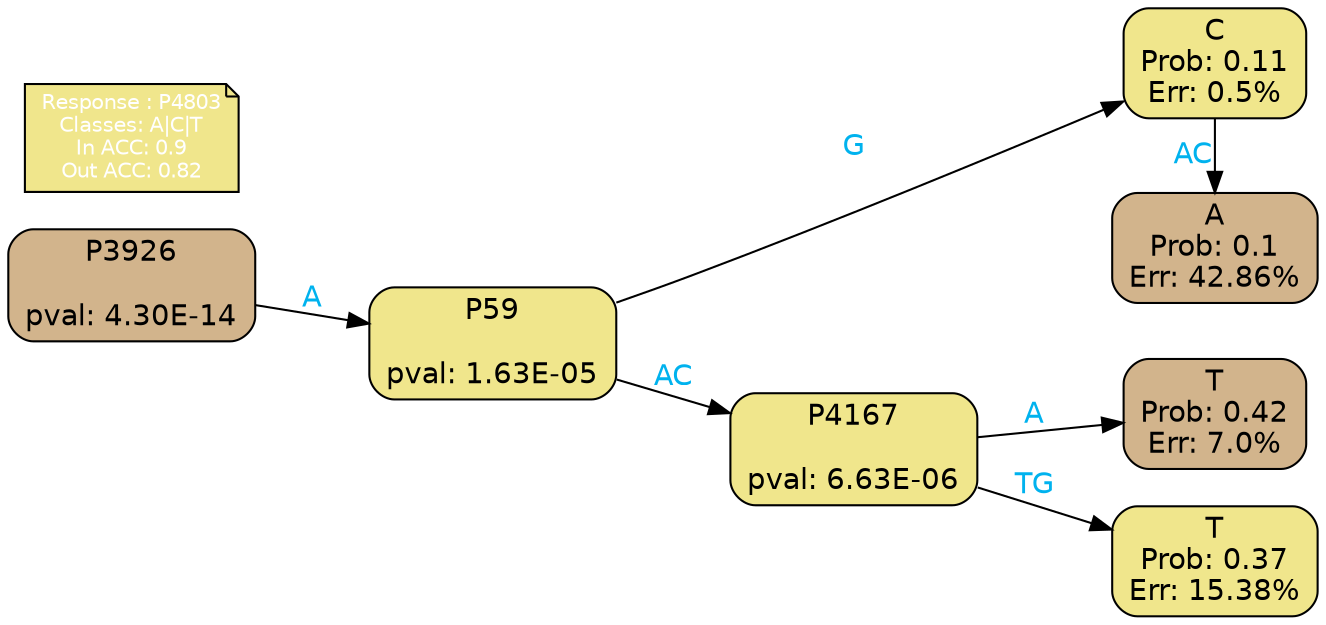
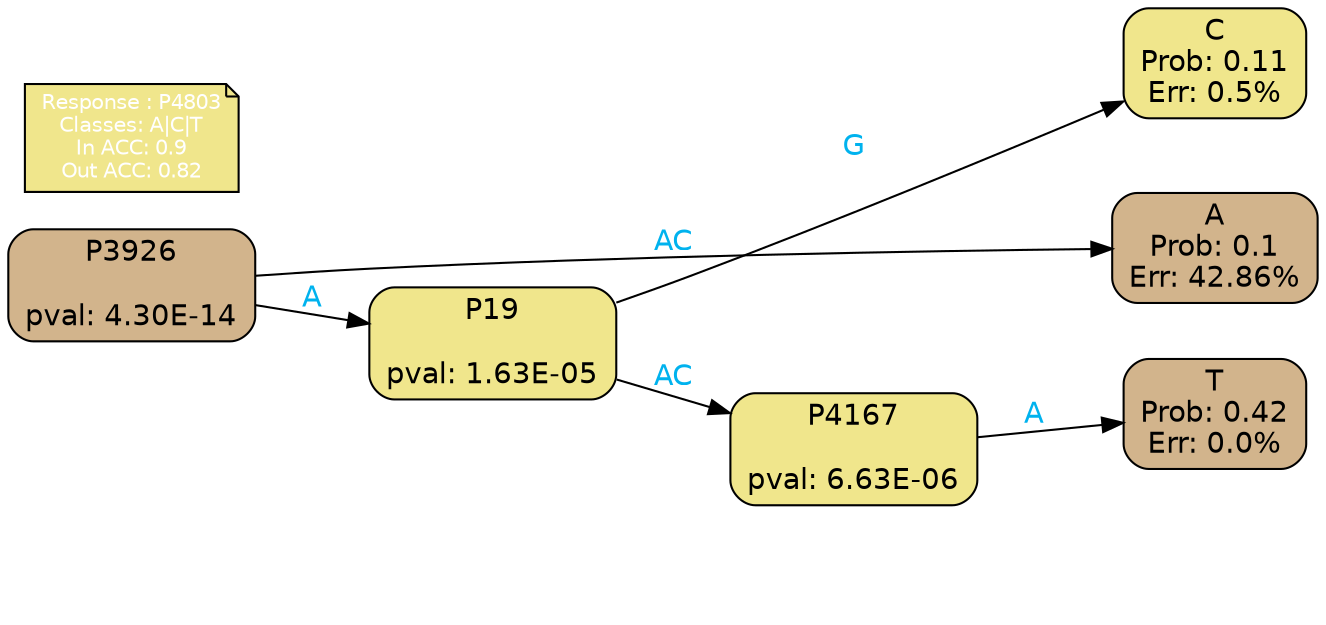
edge "C Prob: 0.11 Err: 0.5%" -> "A Prob: 0.1 Err: 42.86%": now "P3926 pval: 4.30E-14" -> "A Prob: 0.1 Err: 42.86%"
node "P59 pval: 1.63E-05": label "P59 pval: 1.63E-05" -> "P19 pval: 1.63E-05"
node "T Prob: 0.42 Err: 7.0%": label "T Prob: 0.42 Err: 7.0%" -> "T Prob: 0.42 Err: 0.0%"
node "T Prob: 0.37 Err: 15.38%": removed
